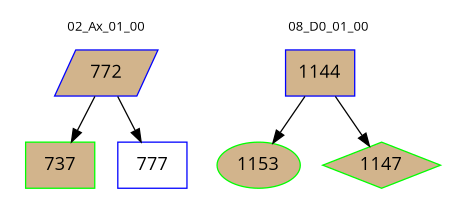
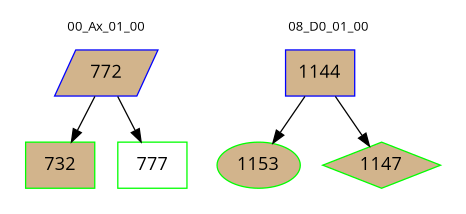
cluster "02_Ax_01_00": label "02_Ax_01_00" -> "00_Ax_01_00"
node "737": label "737" -> "732"
node "777": color blue -> green
